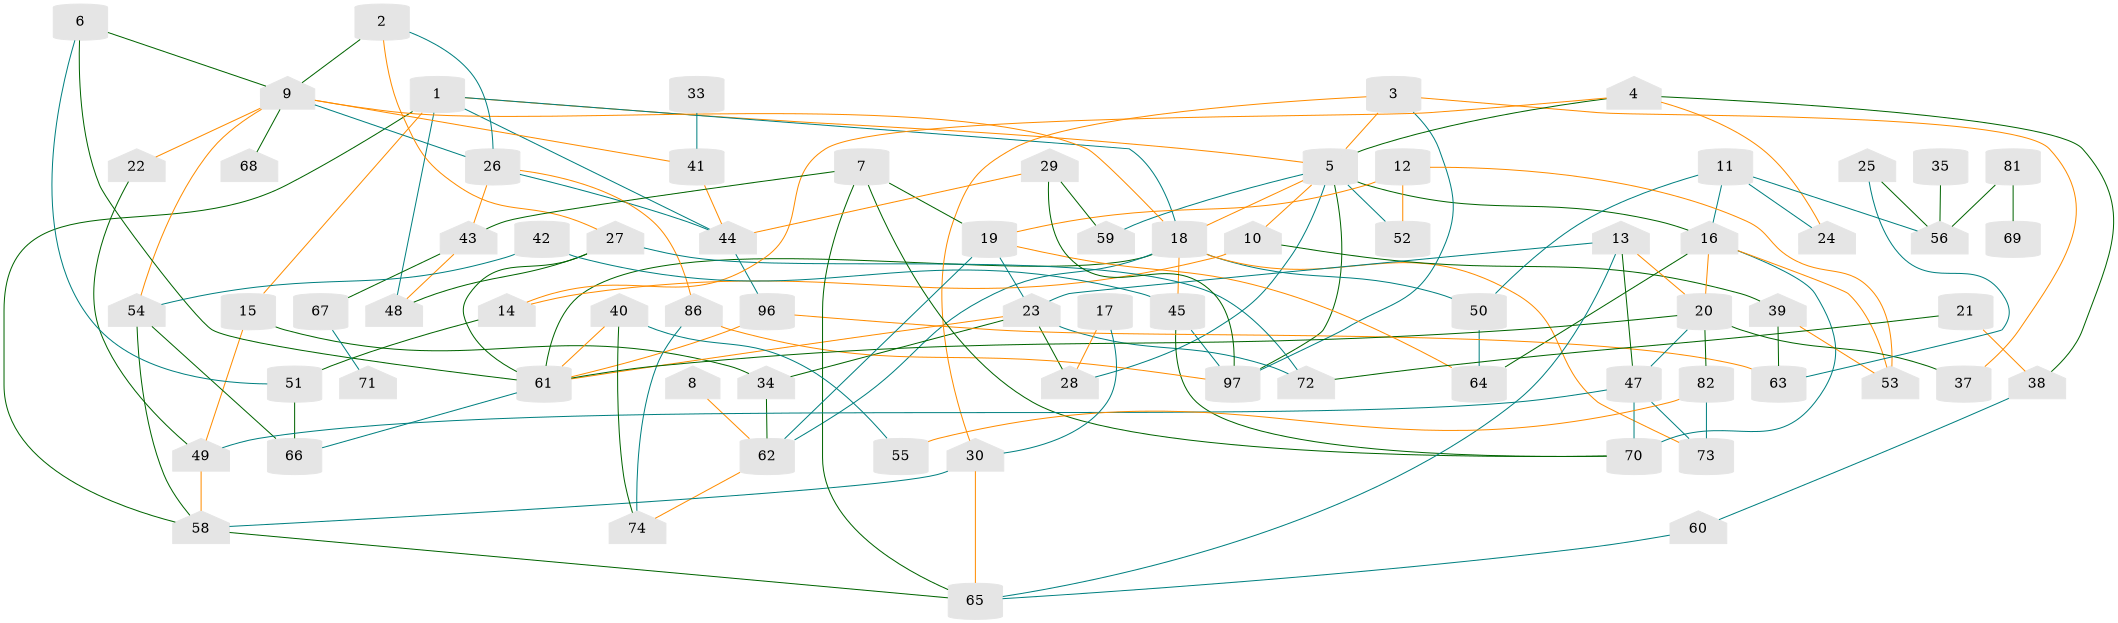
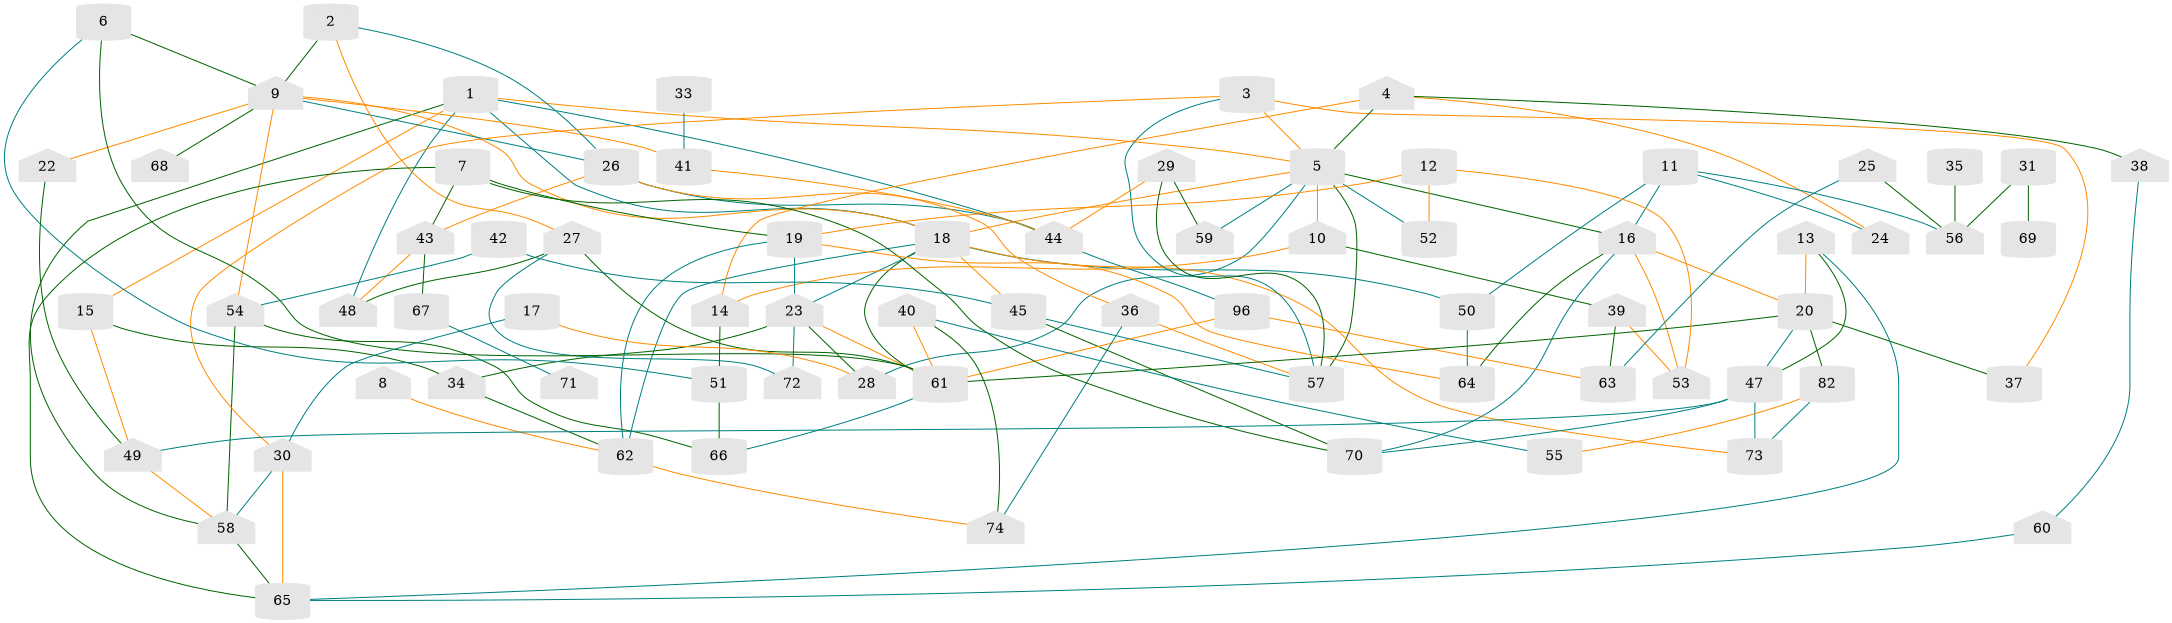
node "81": label "81" -> "31"
edge "13" -- "23": now "18" -- "23"
node "86": label "86" -> "36"
node "21": removed
node "97": label "97" -> "57"
